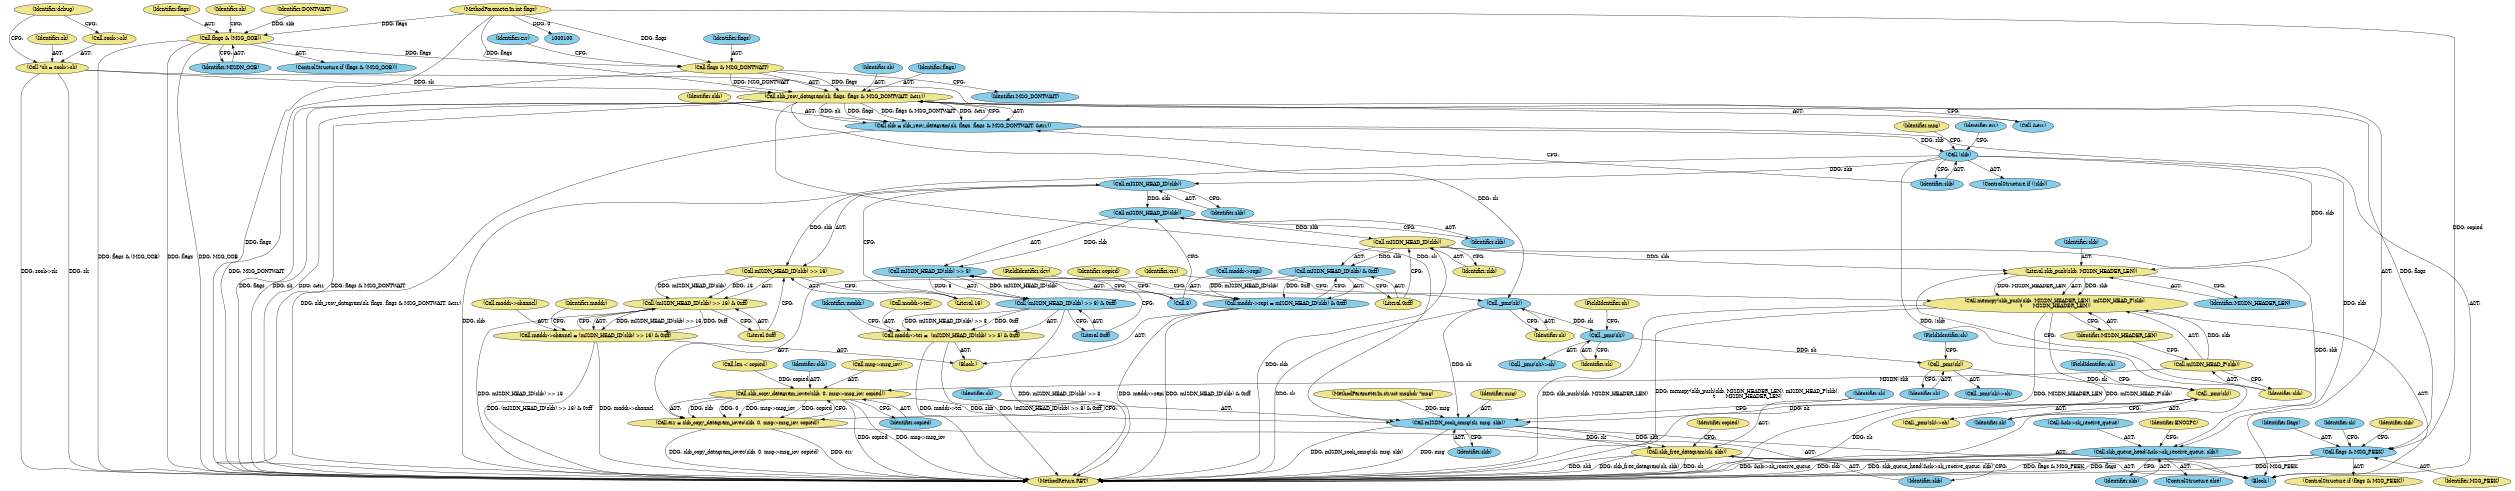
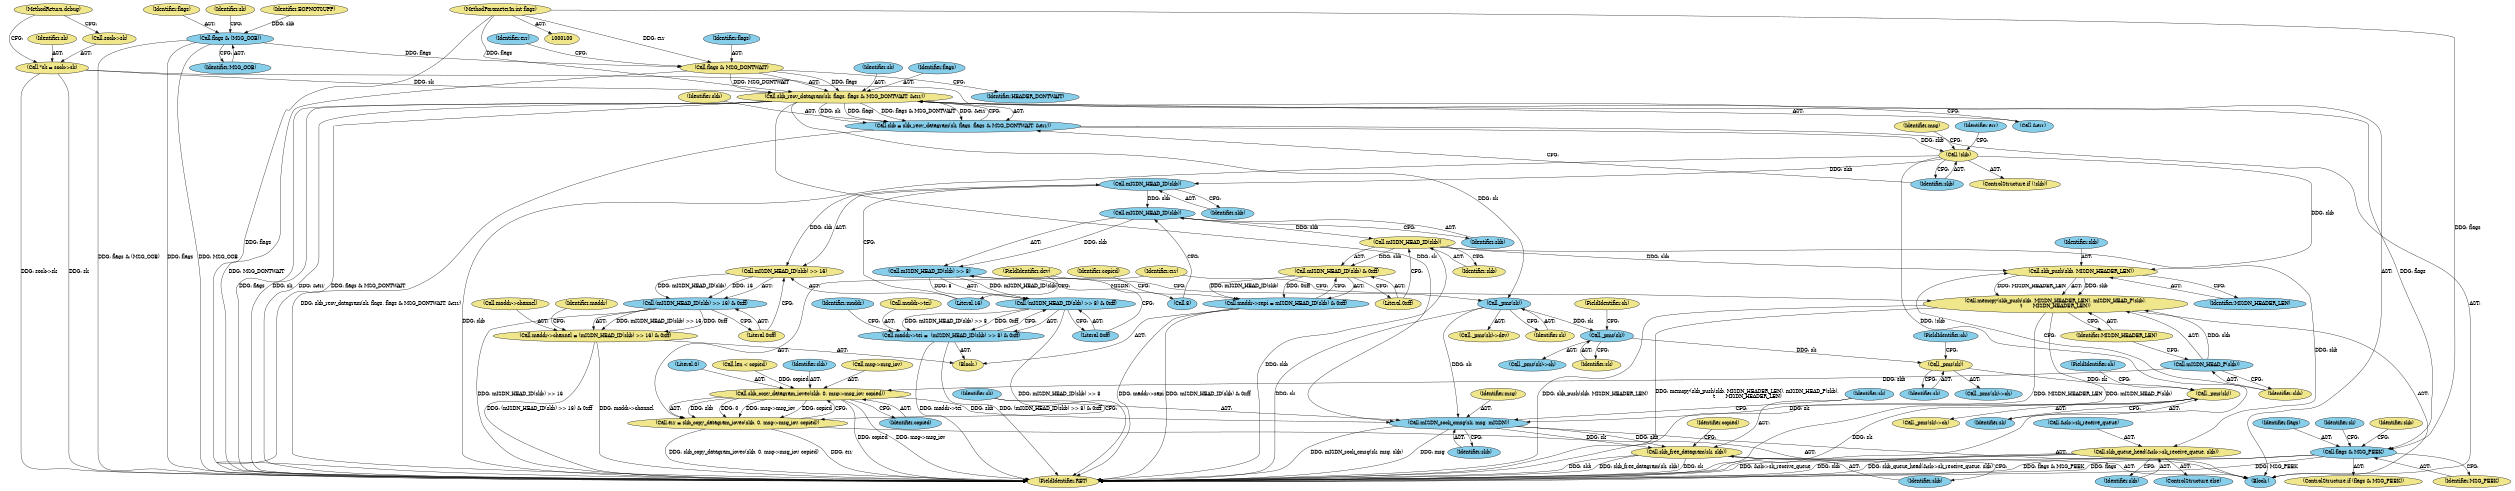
node "(Identifier,debug)": label "(Identifier,debug)" -> "(MethodReturn,debug)"
node "(Identifier,DONTWAIT)": label "(Identifier,DONTWAIT)" -> "(Identifier,EOPNOTSUPP)"
edge "(MethodParameterIn,int flags)" -> "(Call,flags & (MSG_OOB))": removed, label "DDG: flags"
edge "(MethodParameterIn,int flags)" -> "1000100": label "DDG: 0" -> "AST: "
node "(Call,flags & (MSG_OOB))": fillcolor khaki -> skyblue
node "1000100": fillcolor skyblue -> khaki
edge "(MethodParameterIn,int flags)" -> "(Call,flags & MSG_DONTWAIT)": label "DDG: flags" -> "DDG: err"
node "(Identifier,MISDN_OOB)": label "(Identifier,MISDN_OOB)" -> "(Identifier,MSG_OOB)"
node "(ControlStructure,if (flags & (MSG_OOB)))": removed
node "(Identifier,MSG_DONTWAIT)": label "(Identifier,MSG_DONTWAIT)" -> "(Identifier,HEADER_DONTWAIT)"
node "(Call,!skb)": fillcolor skyblue -> khaki
node "(ControlStructure,if (!skb))": fillcolor skyblue -> khaki
edge "(Call,!skb)" -> "(Call,skb_queue_head(&sk->sk_receive_queue, skb))": removed, label "DDG: skb"
edge "(MethodParameterIn,int flags)" -> "(Call,flags & MSG_PEEK)": label "DDG: copied" -> "DDG: flags"
node "(Call,maddr->sapi)": removed
node "(Call,mISDN_HEAD_ID(skb) & 0xff)": fillcolor skyblue -> khaki
node "(Literal,skb_push(skb, MISDN_HEADER_LEN))": label "(Literal,skb_push(skb, MISDN_HEADER_LEN))" -> "(Call,skb_push(skb, MISDN_HEADER_LEN))"
edge "(Call,8)" -> "(Call,mISDN_HEAD_ID(skb) >> 8)": removed, label "AST:"
edge "(Call,mISDN_HEAD_ID(skb) >> 8)" -> "(Call,8)": label "CFG: " -> "MISDN: "
edge "(Call,mISDN_HEAD_ID(skb) >> 16)" -> "(Literal,16)": now "(FieldIdentifier,dev)" -> "(Literal,16)"
node "(Call,(mISDN_HEAD_ID(skb) >> 16) & 0xff)": fillcolor khaki -> skyblue
node "(Literal,16)": fillcolor khaki -> skyblue
edge "(Call,maddr->channel = (mISDN_HEAD_ID(skb) >> 16) & 0xff)" -> "(Call,(mISDN_HEAD_ID(skb) >> 16) & 0xff)": removed, label "CFG:"
edge "(Call,maddr->tei =  (mISDN_HEAD_ID(skb) >> 8) & 0xff)" -> "(Call,(mISDN_HEAD_ID(skb) >> 8) & 0xff)": added, label "CFG:"
node "(Call,maddr->tei =  (mISDN_HEAD_ID(skb) >> 8) & 0xff)": fillcolor khaki -> skyblue
node "(Call,_pms(sk)->dev)": added
node "(Literal,0)": added
node "(Call,mISDN_HEAD_P(skb))": fillcolor khaki -> skyblue
edge "(Call,mISDN_HEAD_P(skb))" -> "(Call,skb_copy_datagram_iovec(skb, 0, msg->msg_iov, copied))": label "MISDN: skb" -> "DDG: skb"
node "(MethodParameterIn,struct msghdr *msg)": removed
node "(Call,mISDN_sock_cmsg(sk, msg, skb))": label "(Call,mISDN_sock_cmsg(sk, msg, skb))" -> "(Call,mISDN_sock_cmsg(sk, msg, mISDN))"
node "(Identifier,ENOSPC)": removed
node "(Call,skb_queue_head(&sk->sk_receive_queue, skb))": fillcolor skyblue -> khaki
edge "(Call,flags & MSG_PEEK)" -> "(Identifier,MSG_PEEK)": added, label "CFG:"
node "(MethodReturn,RET)": label "(MethodReturn,RET)" -> "(FieldIdentifier,RET)"
